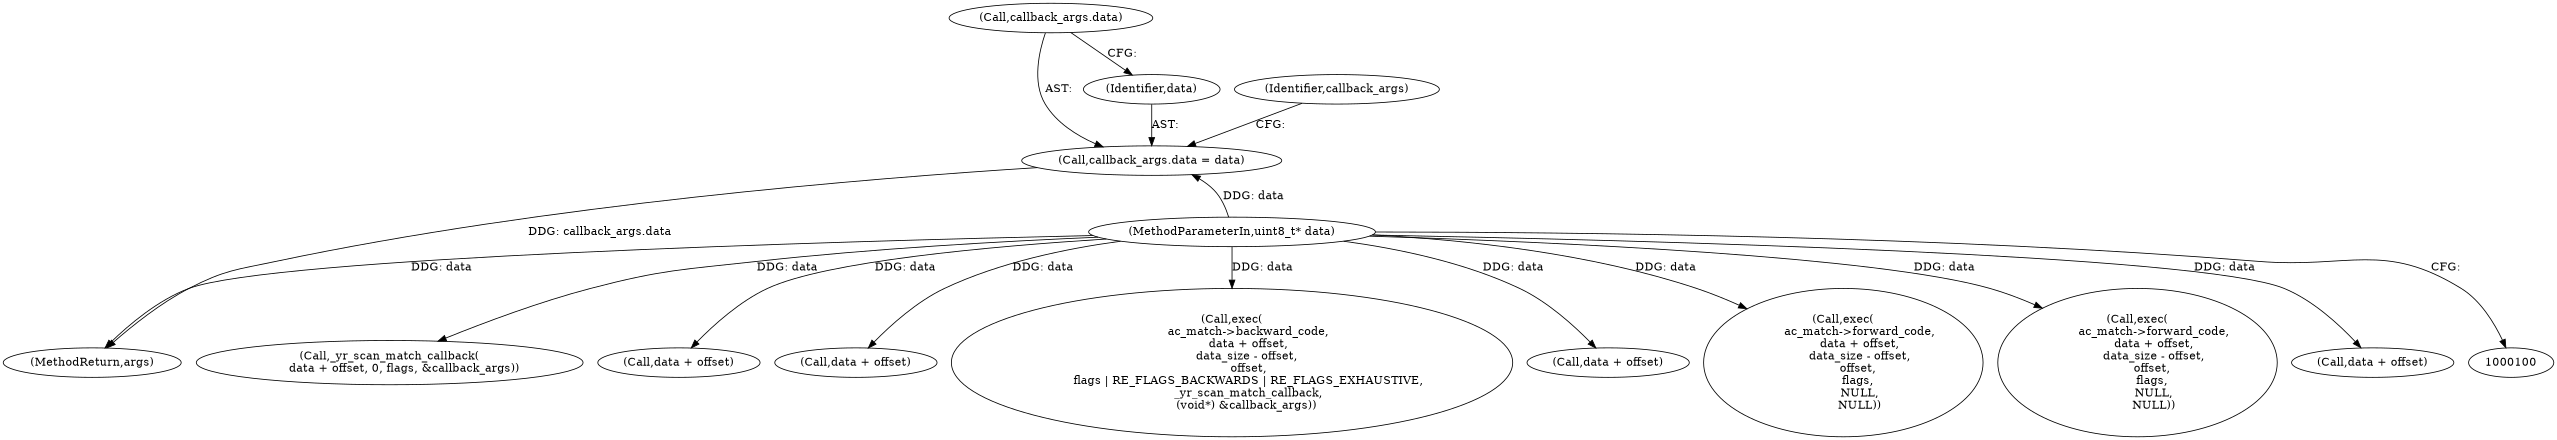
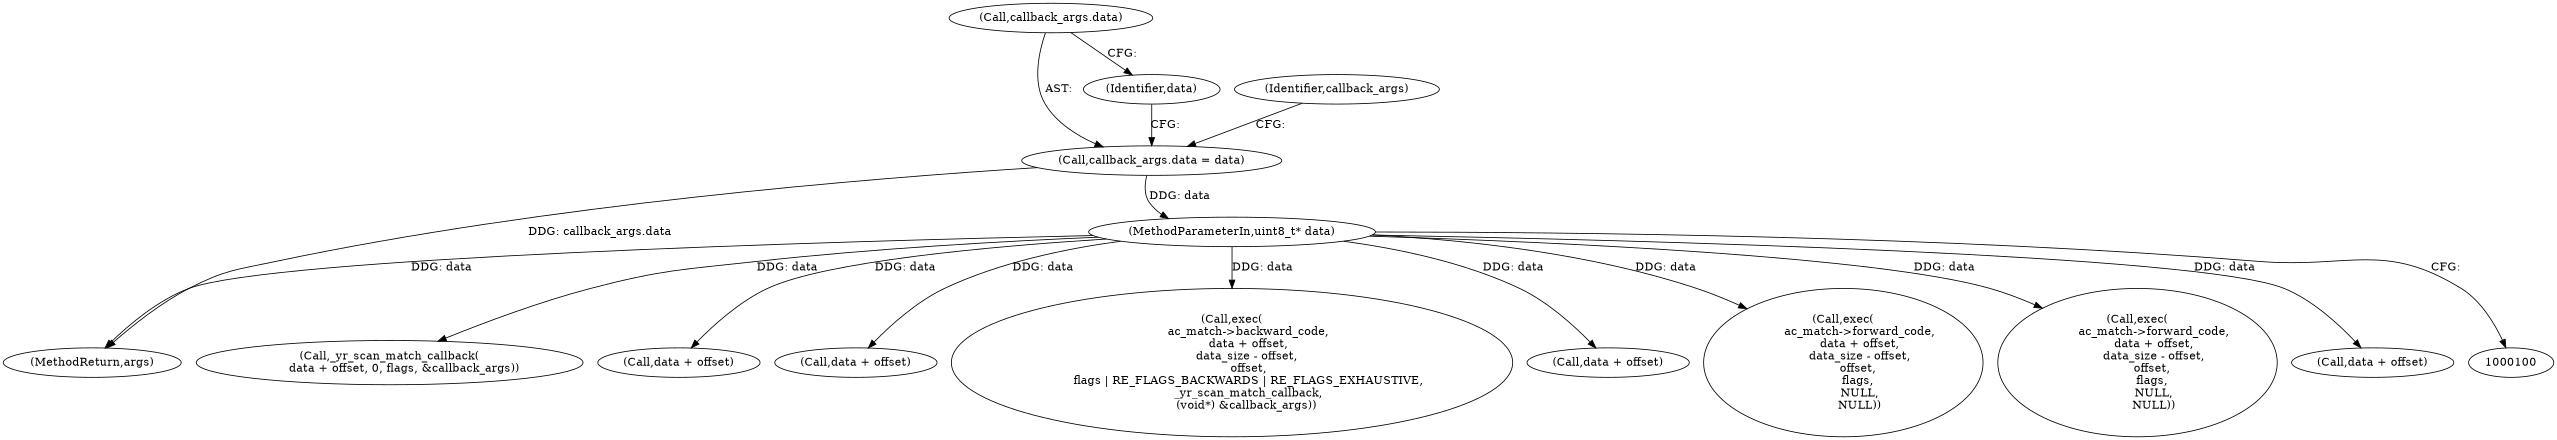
edge "(Identifier,data)" -> "(Call,callback_args.data = data)": label "AST: " -> "CFG: "
edge "(MethodParameterIn,uint8_t* data)" -> "(Call,callback_args.data = data)": reversed
